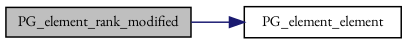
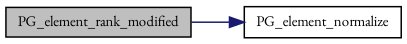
node "PG_element_element": label "PG_element_element" -> "PG_element_normalize"
